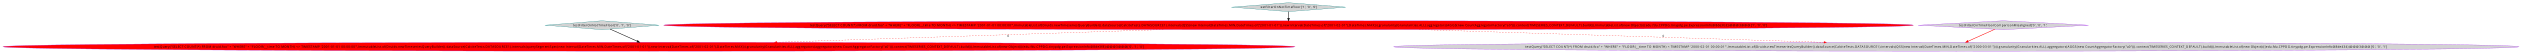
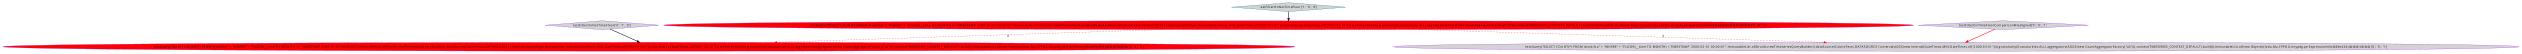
node "testFilterOnNotTimeFloor['0', '1', '0']": color teal -> purple
